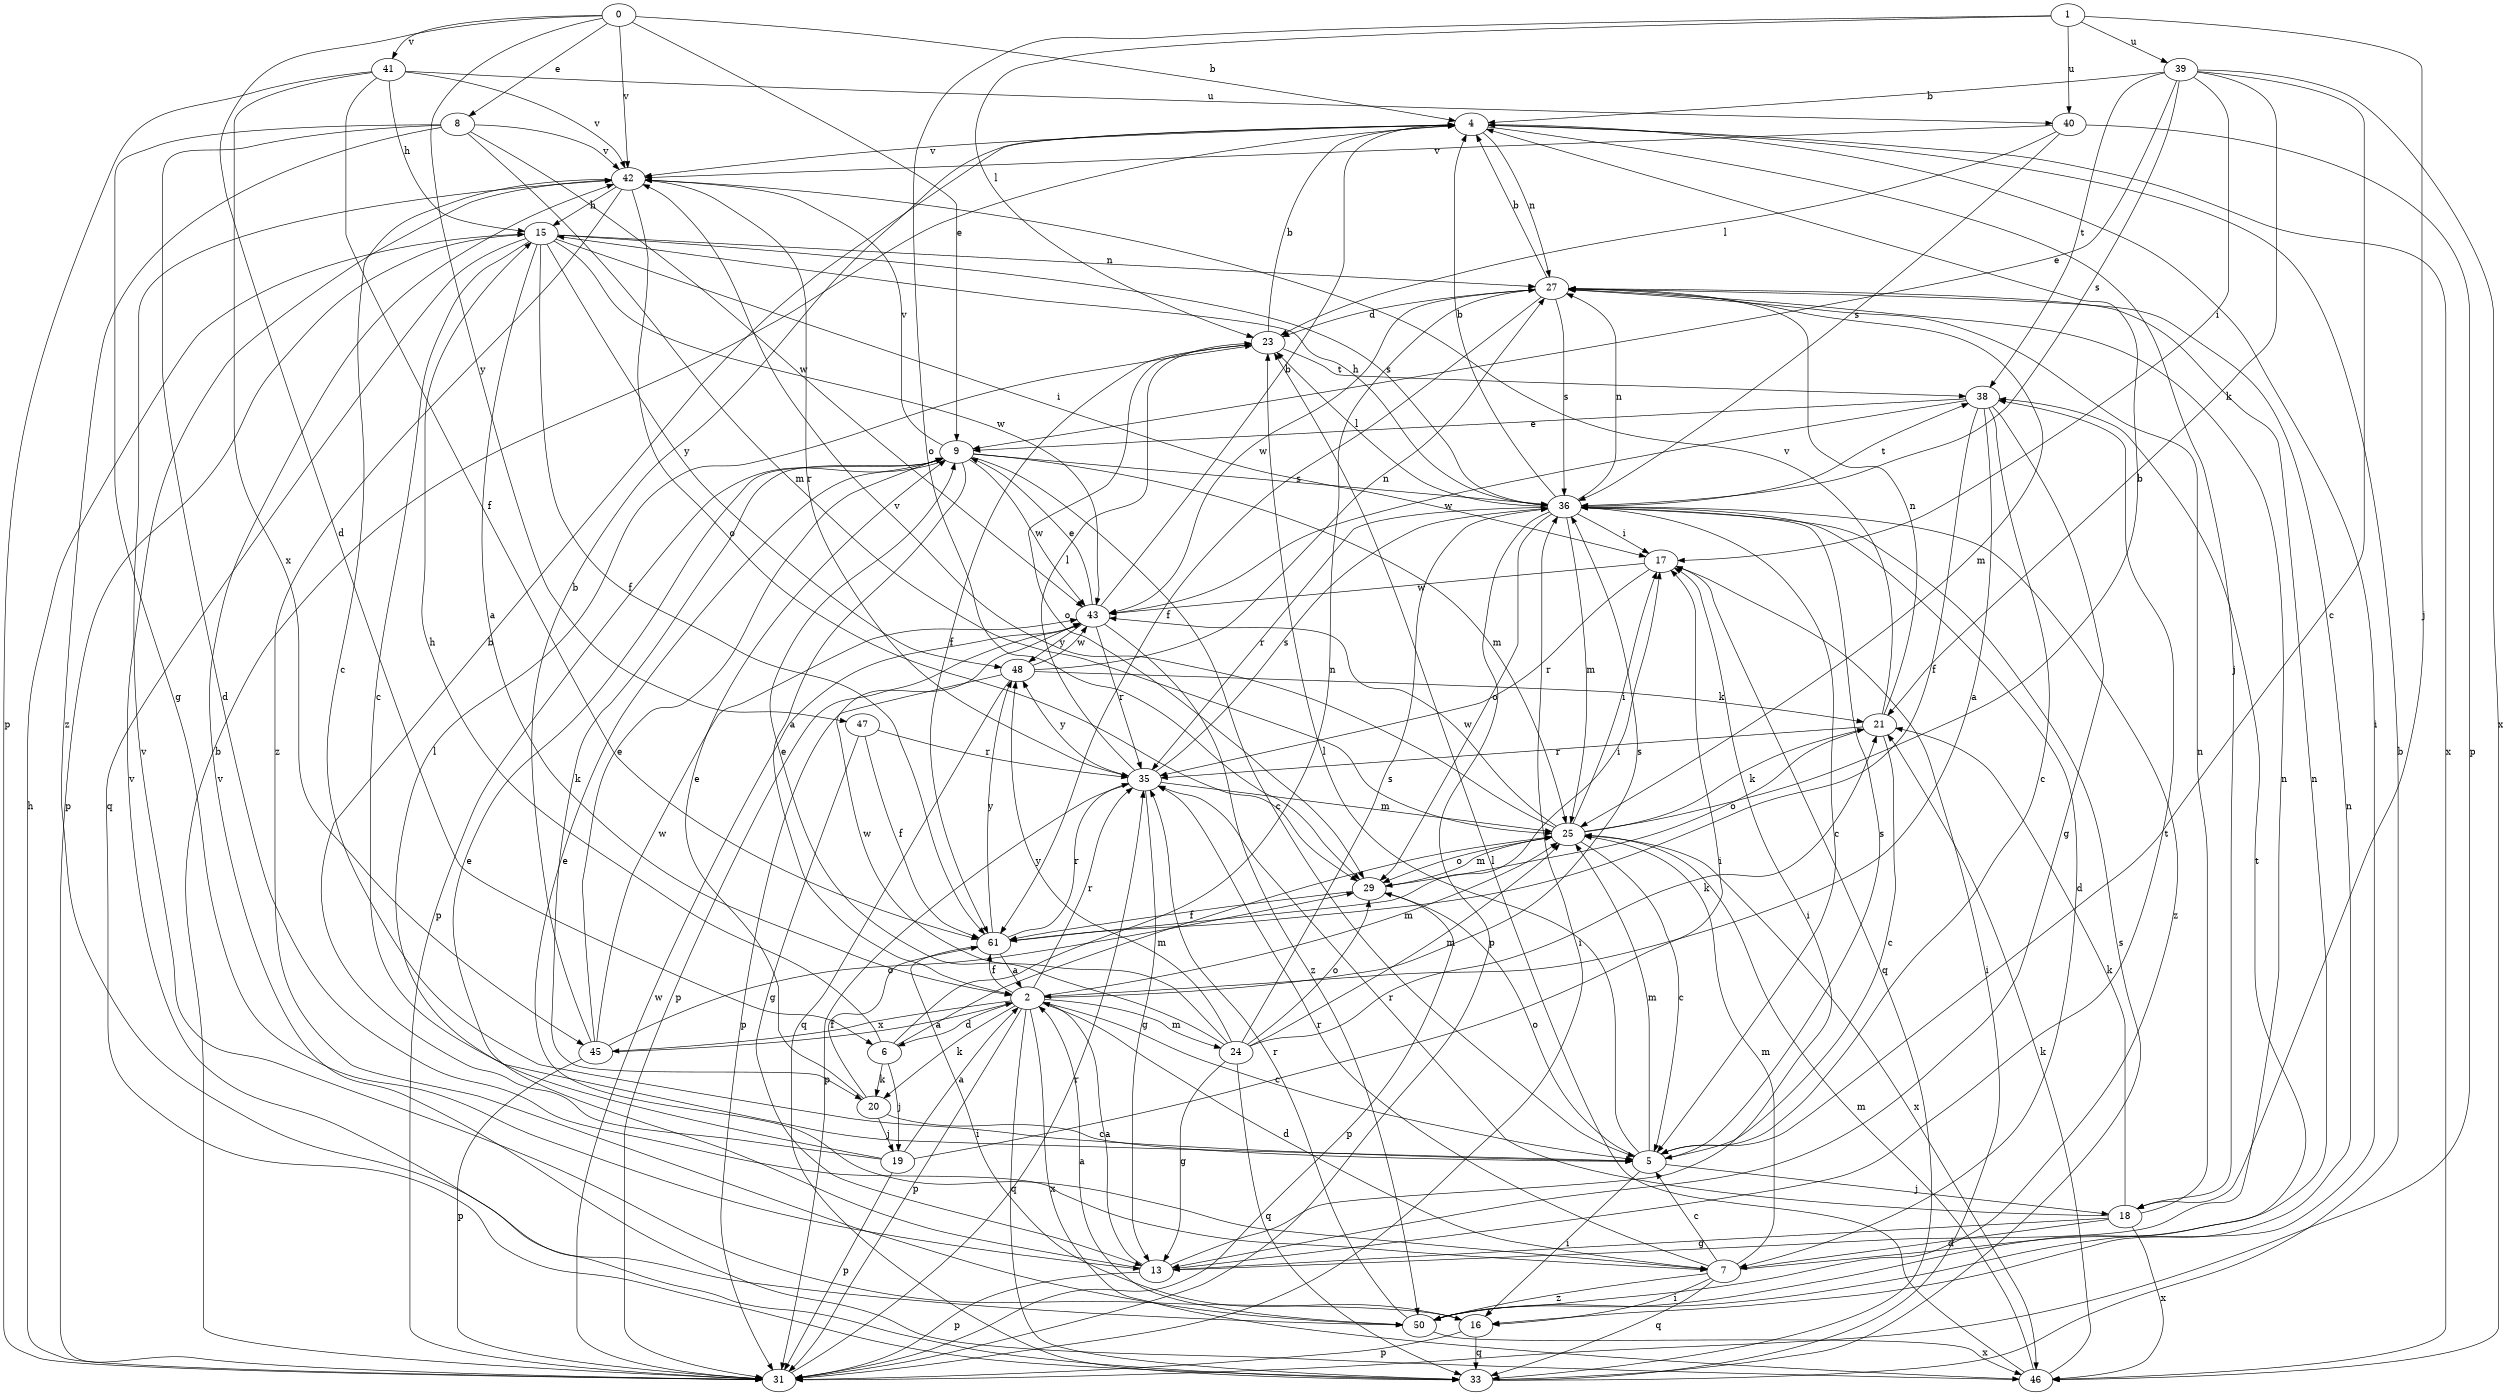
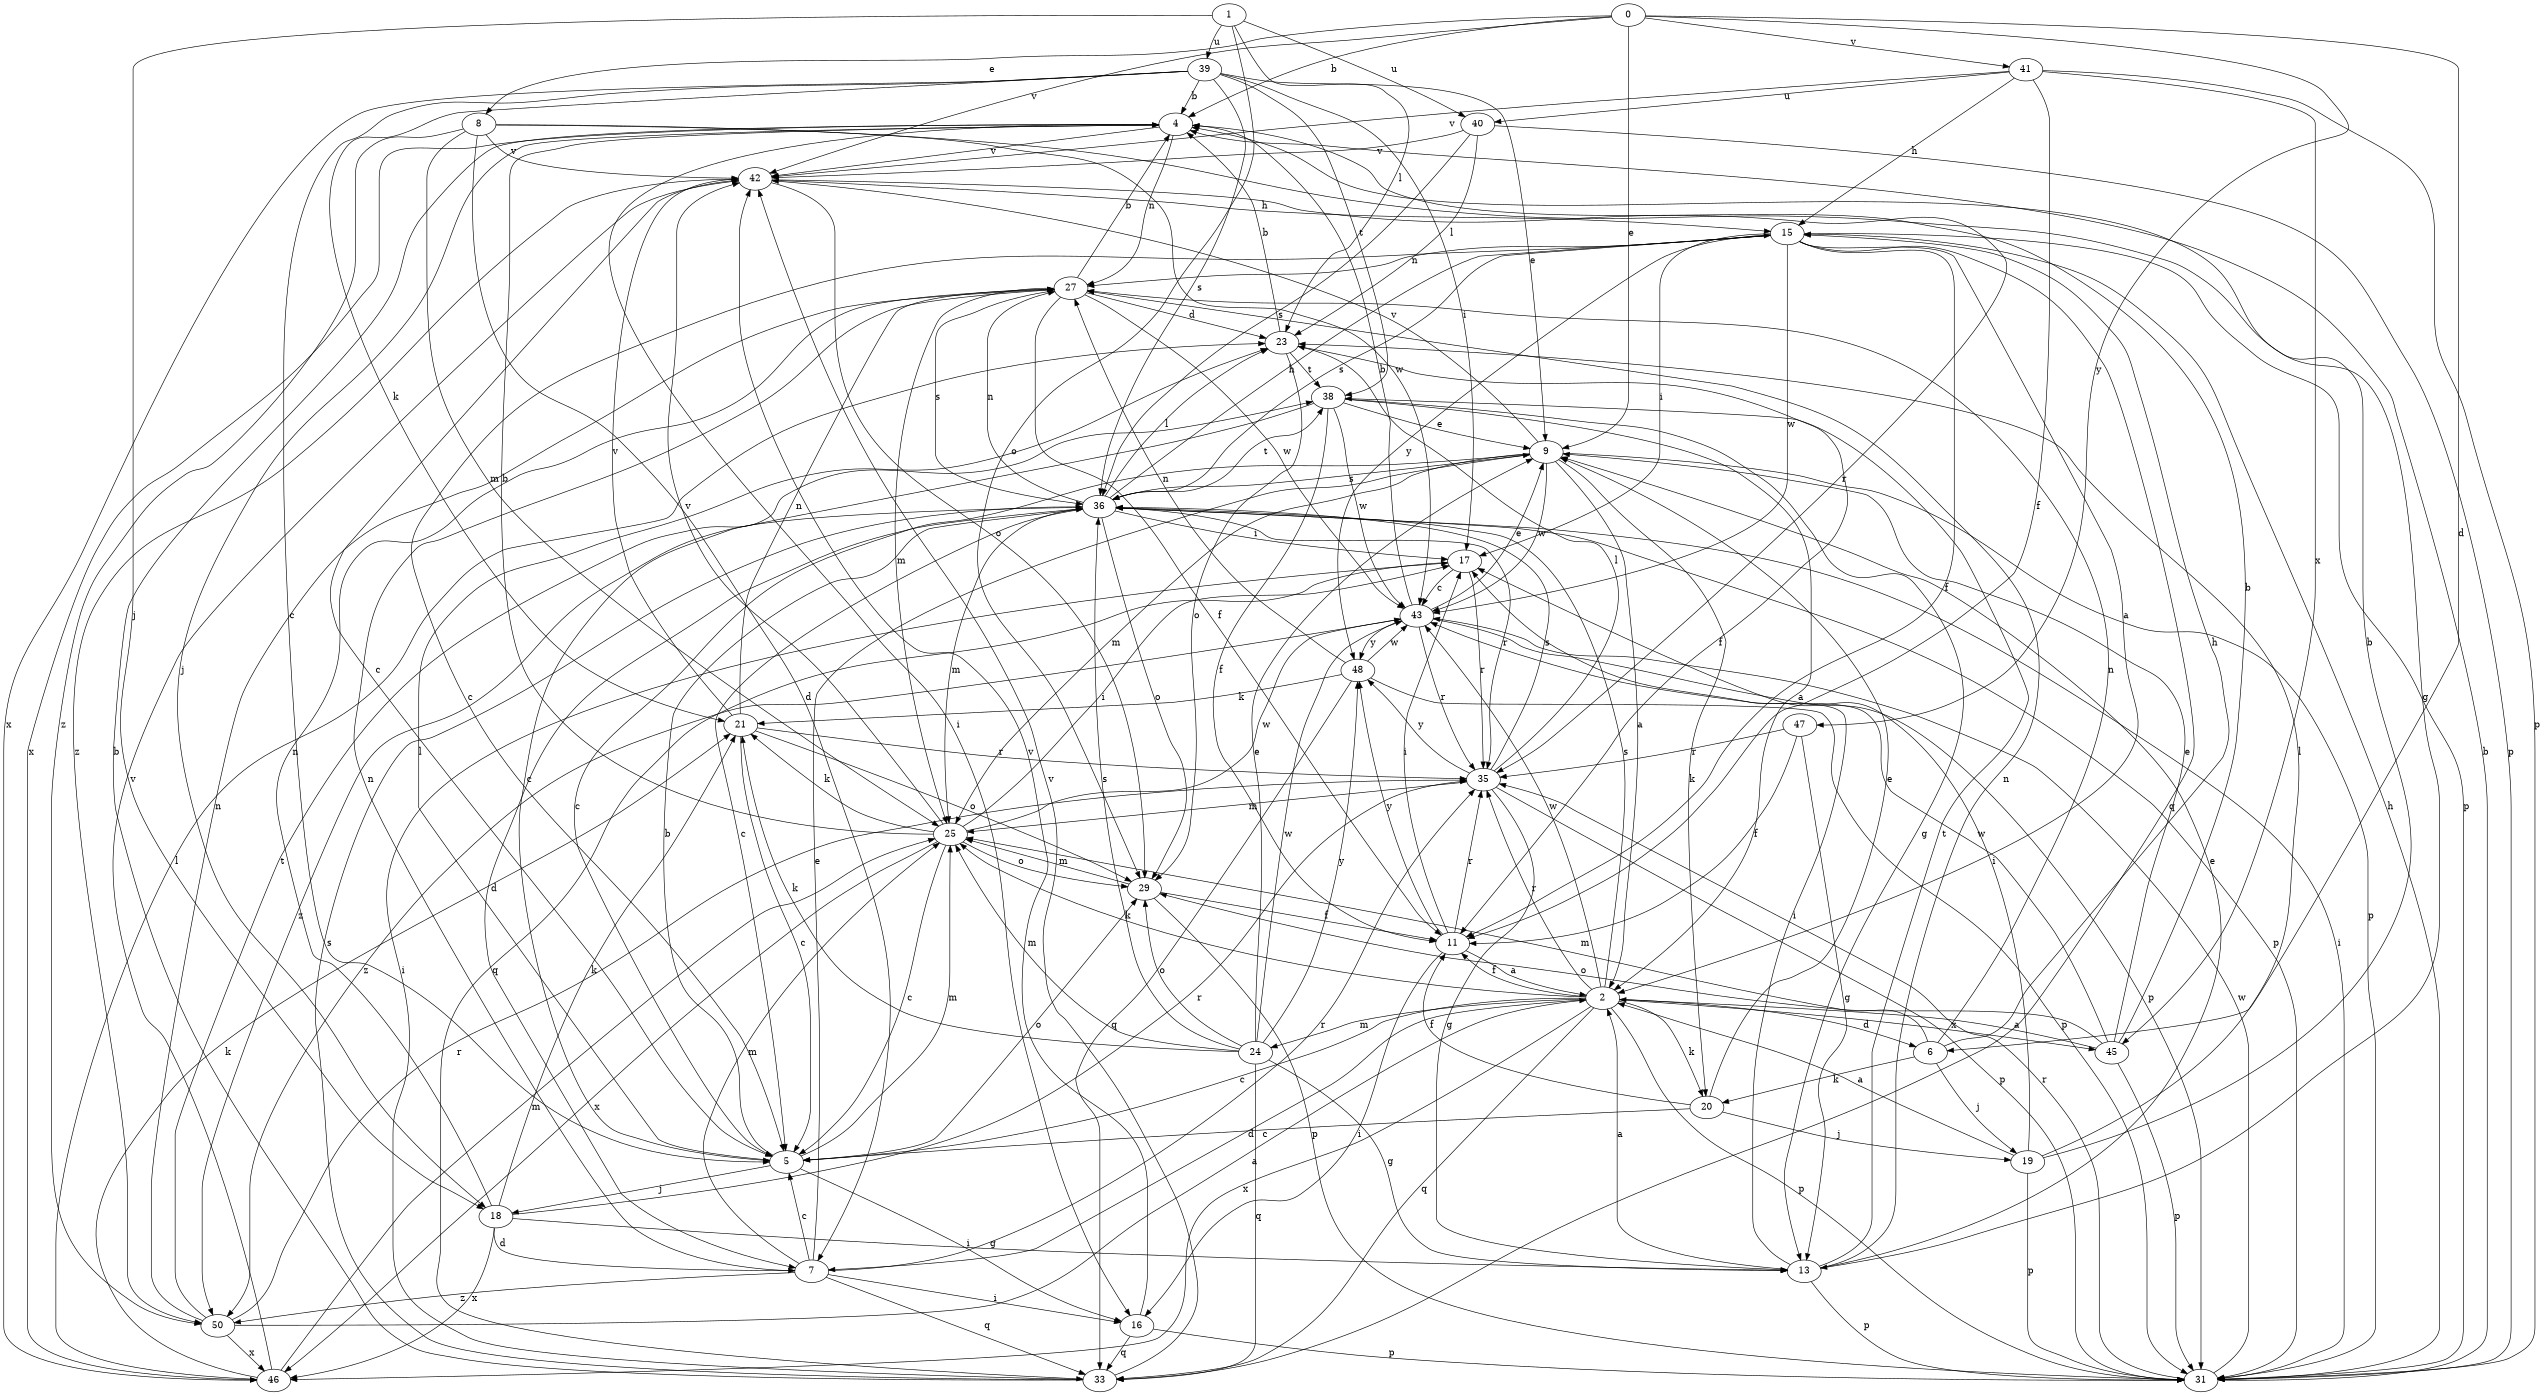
edge "36" -> "4": removed, label "b"
edge "17" -> "43": label "w" -> "c"
edge "2" -> "43": added, label "w"
edge "5" -> "36": label "s" -> "b"
edge "2" -> "25": label "m" -> "k"
node "61": label "61" -> "11"
